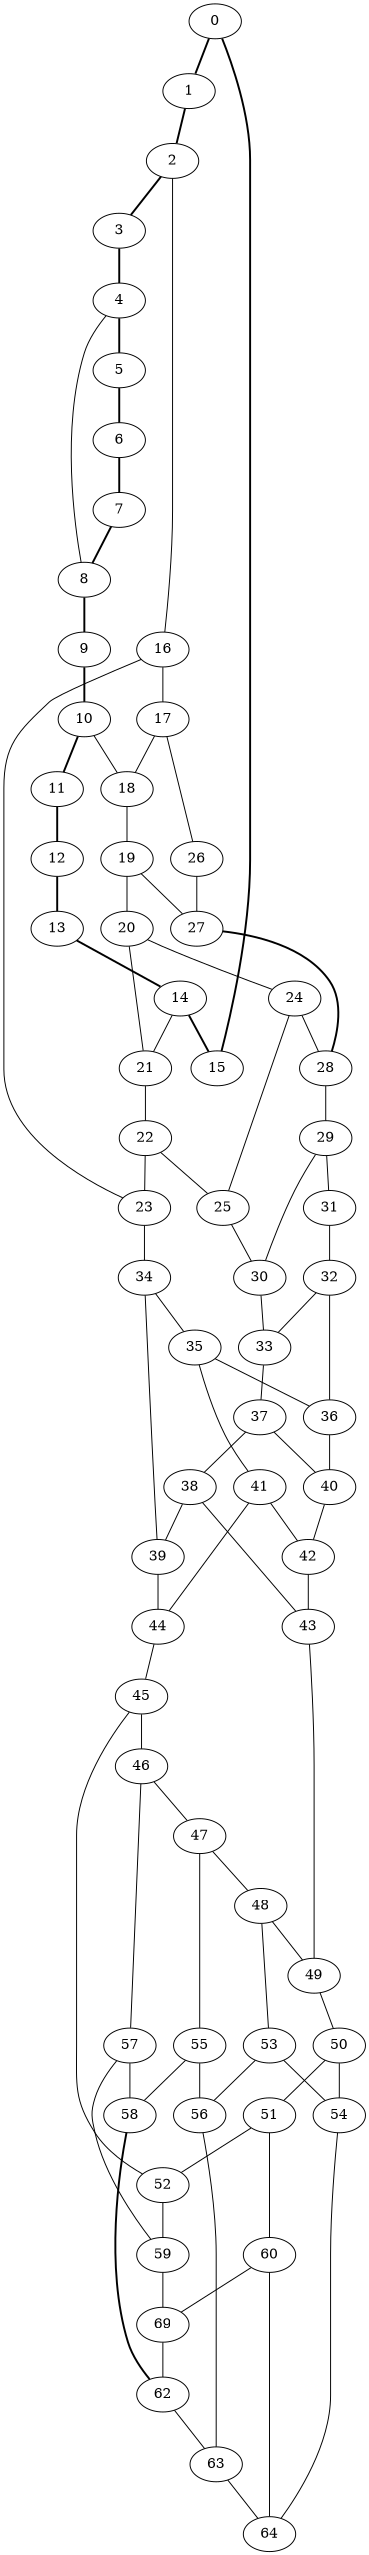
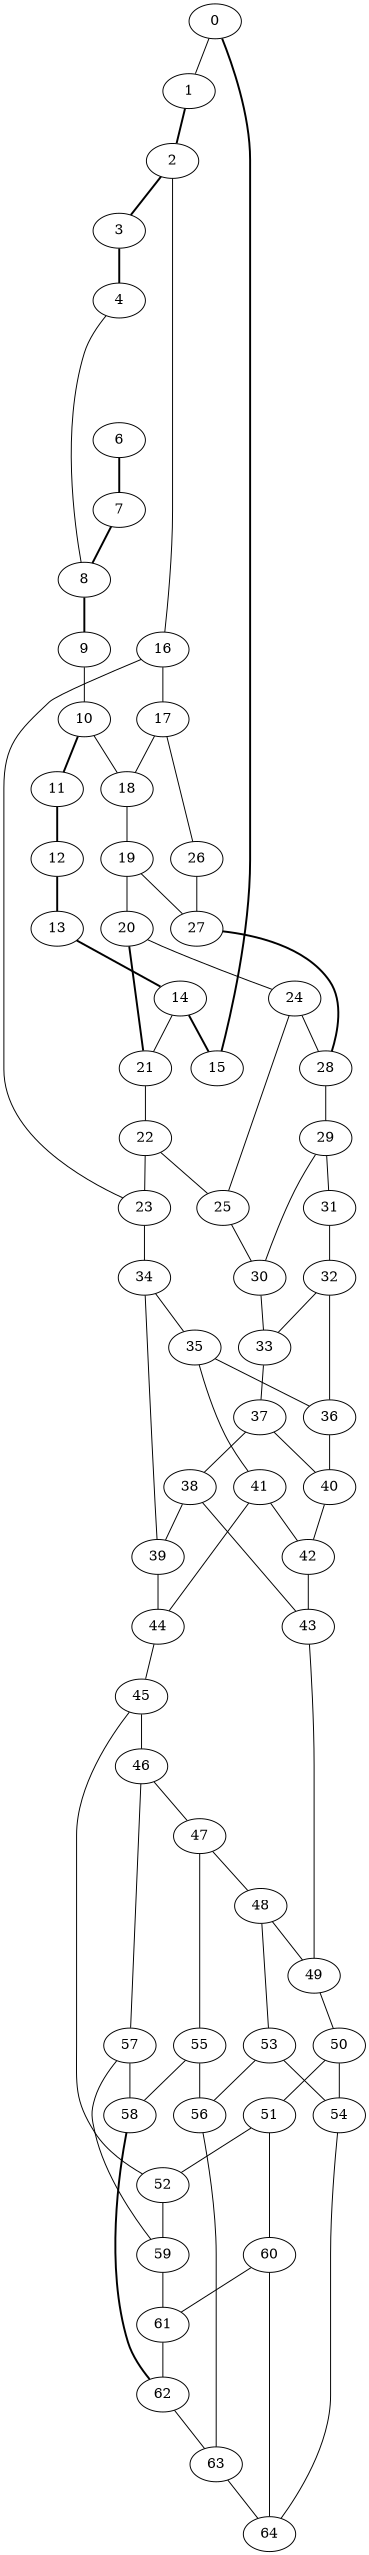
edge "0" -- "1": style bold -> solid
node "5": removed
edge "9" -- "10": style bold -> solid
edge "20" -- "21": style solid -> bold
node "69": label "69" -> "61"
